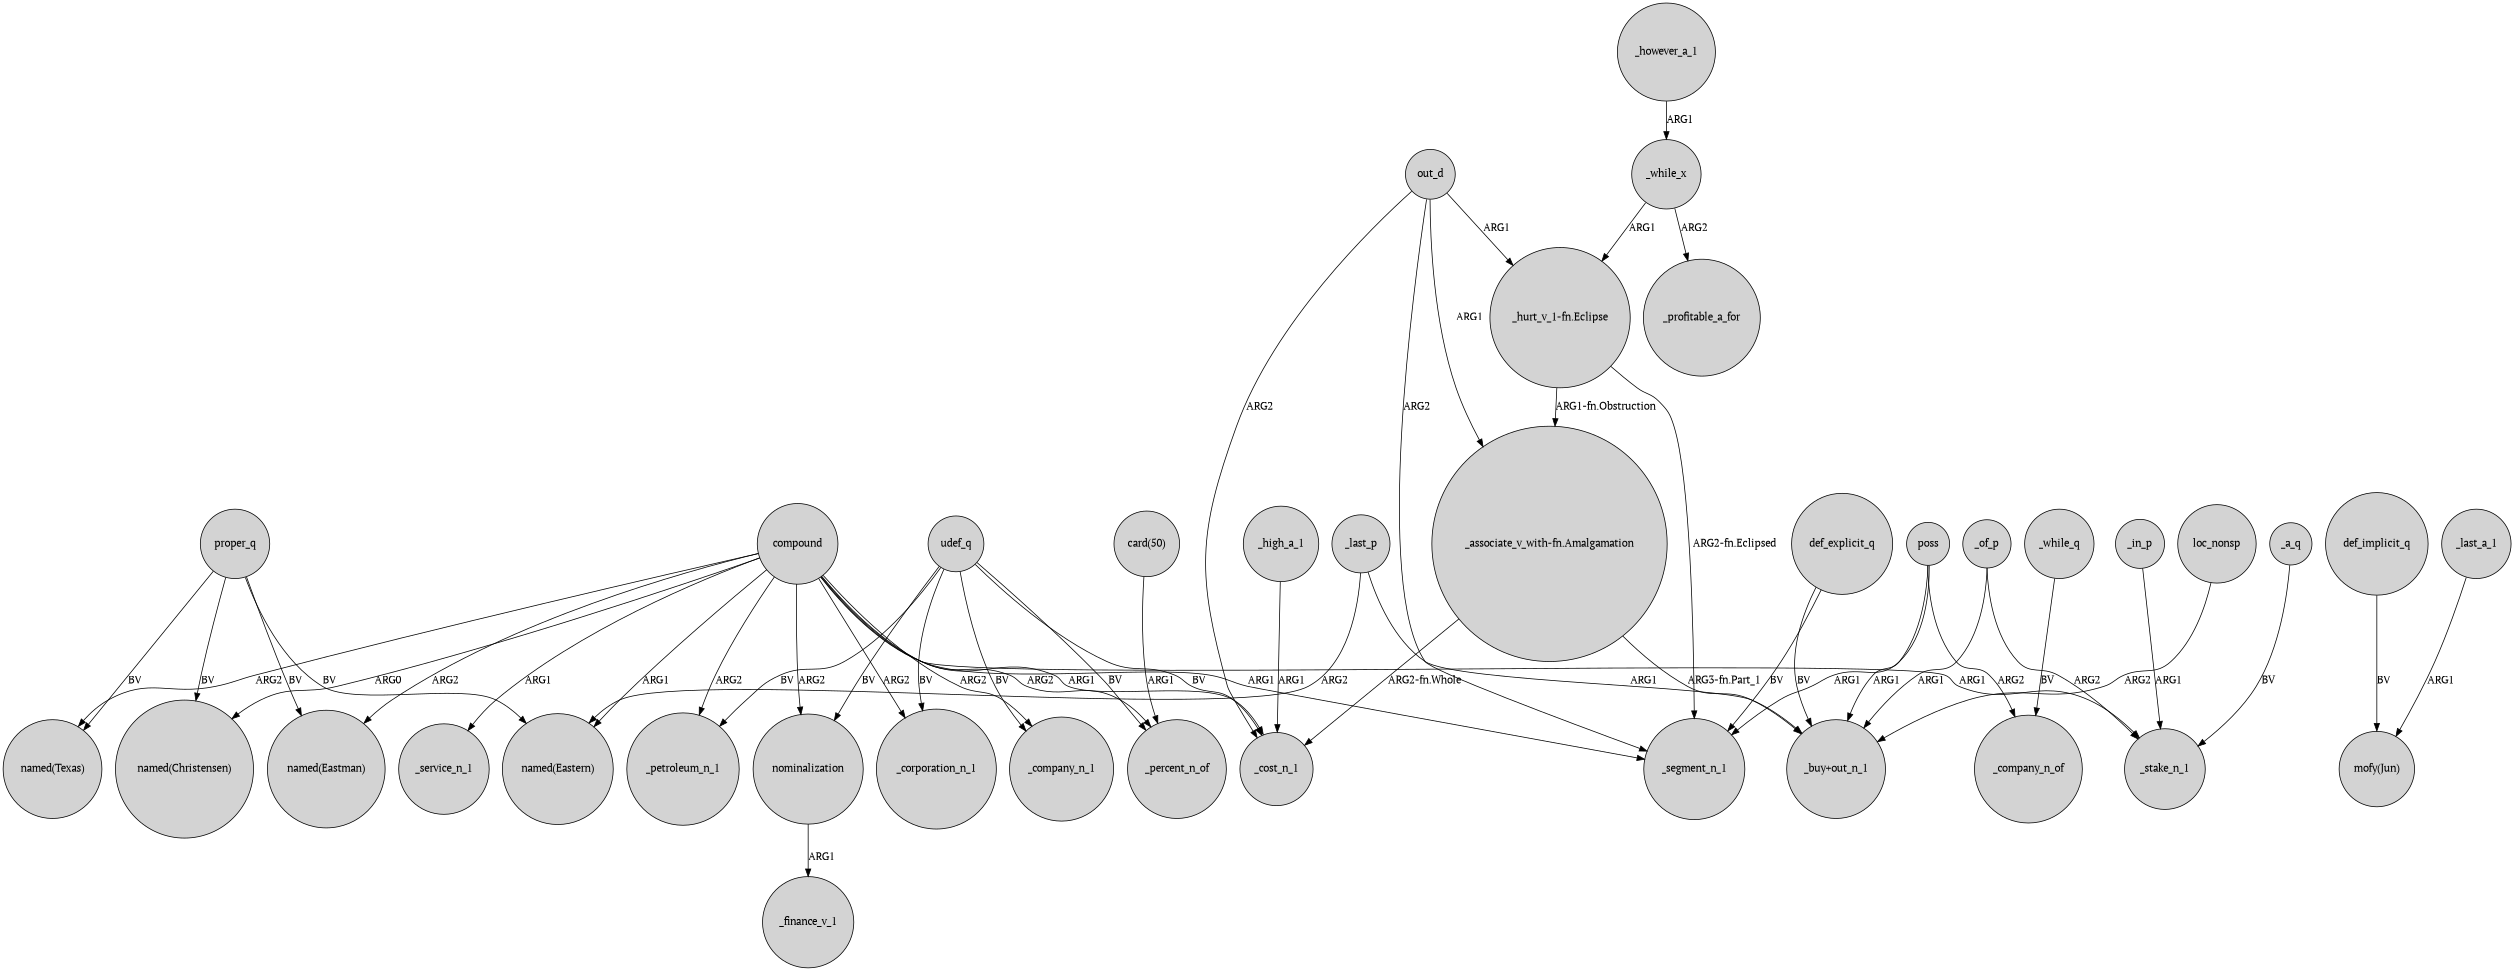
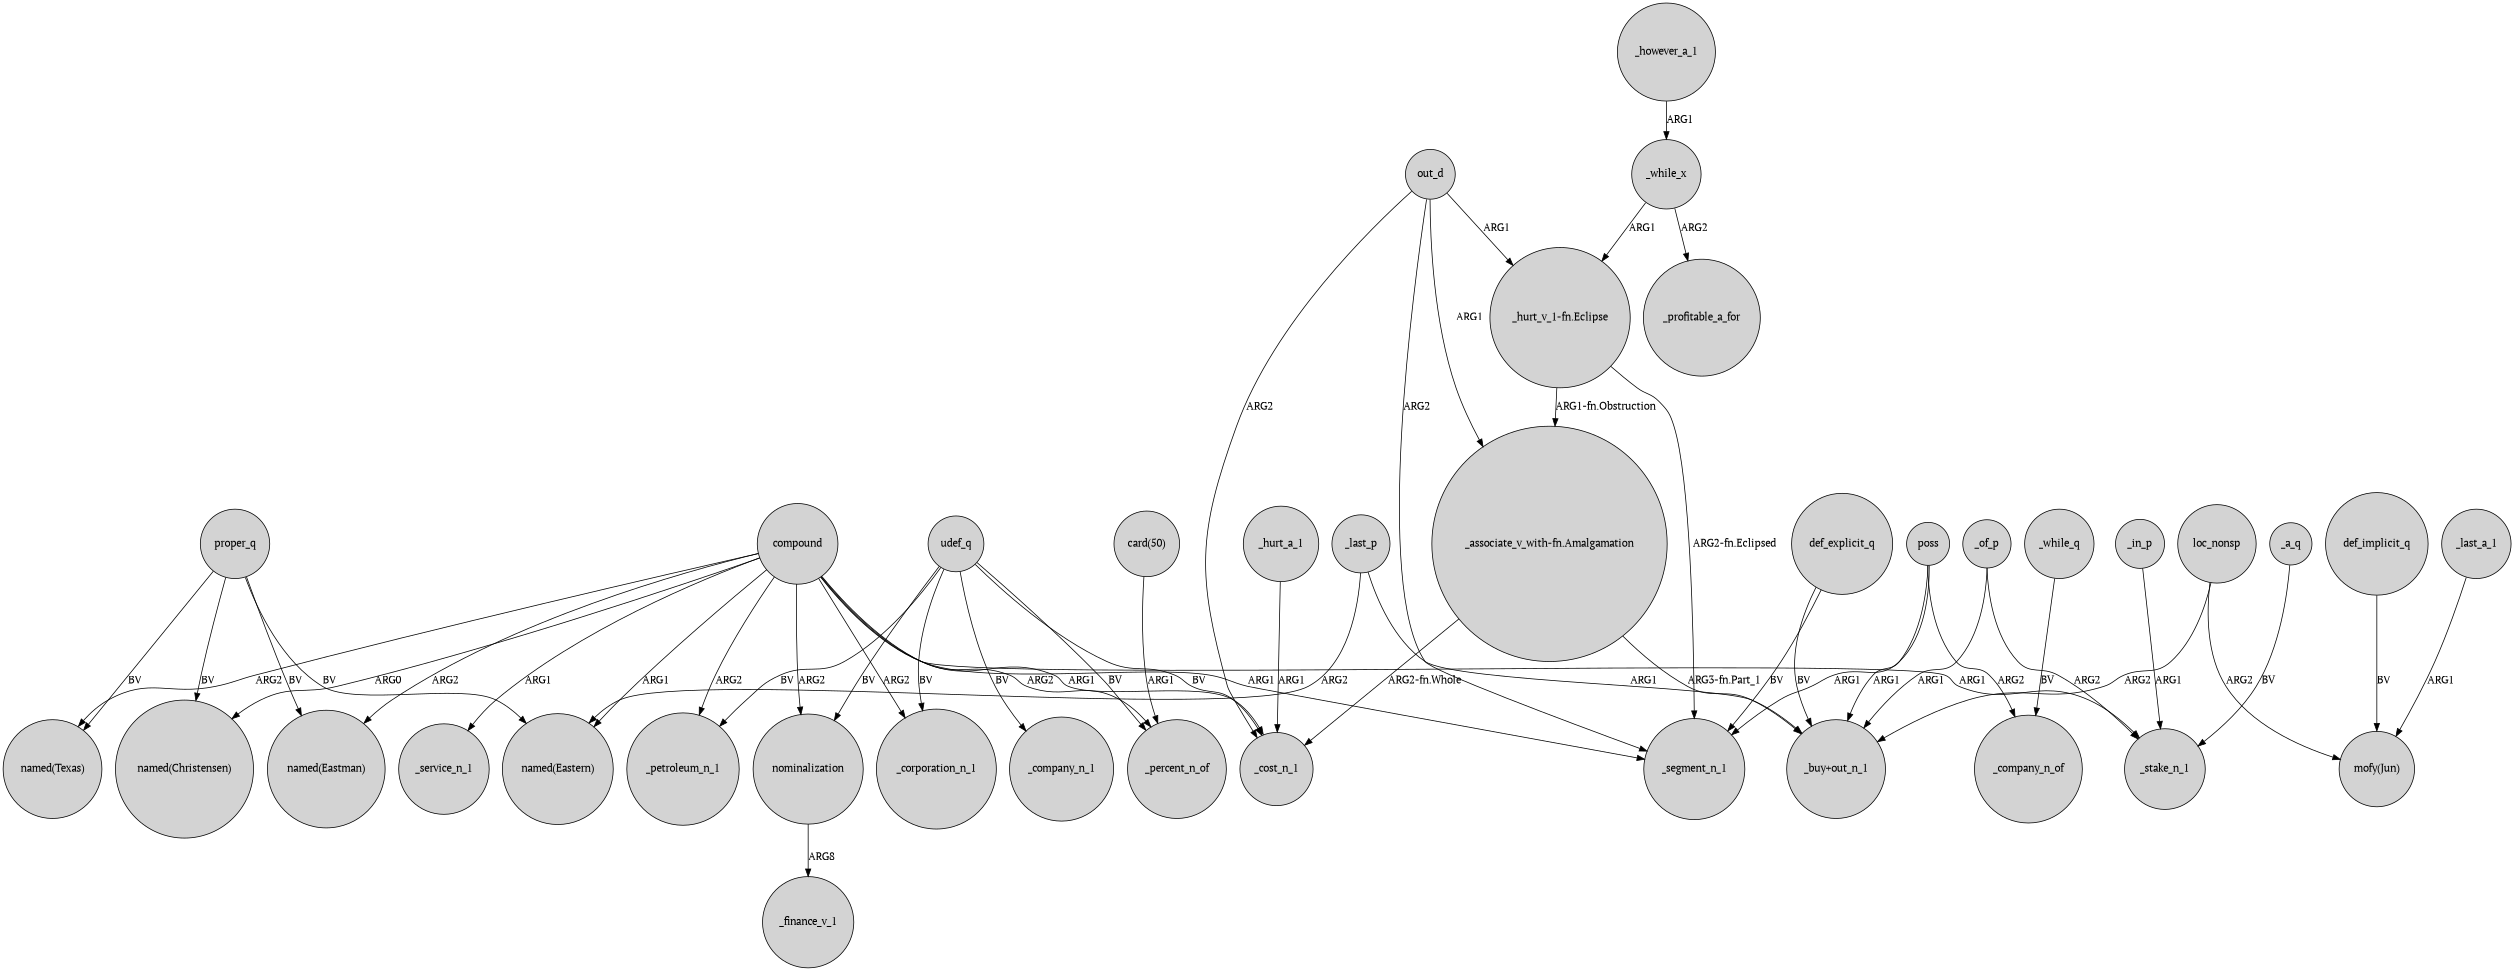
node "_high_a_1": label "_high_a_1" -> "_hurt_a_1"
edge "compound" -> "_company_n_1": removed, label "ARG2"
edge "loc_nonsp" -> "mofy(Jun)": added, label "ARG2"
edge "nominalization" -> "_finance_v_1": label "ARG1" -> "ARG8"
